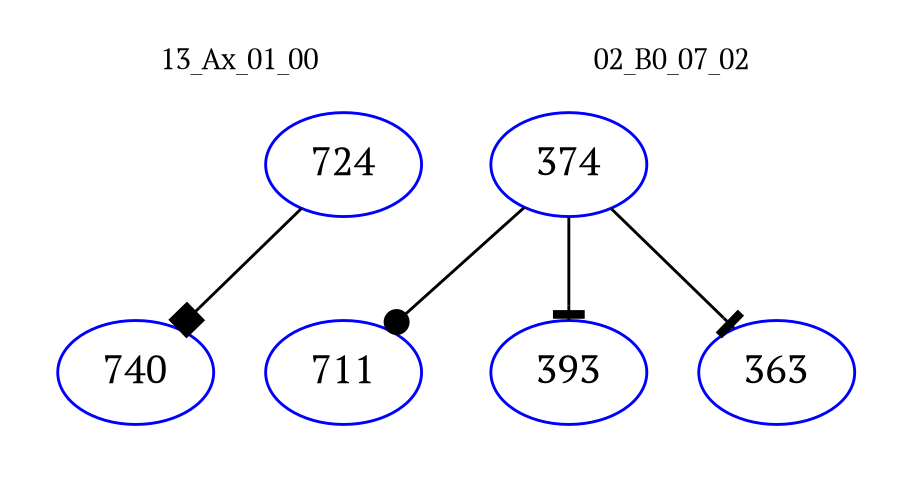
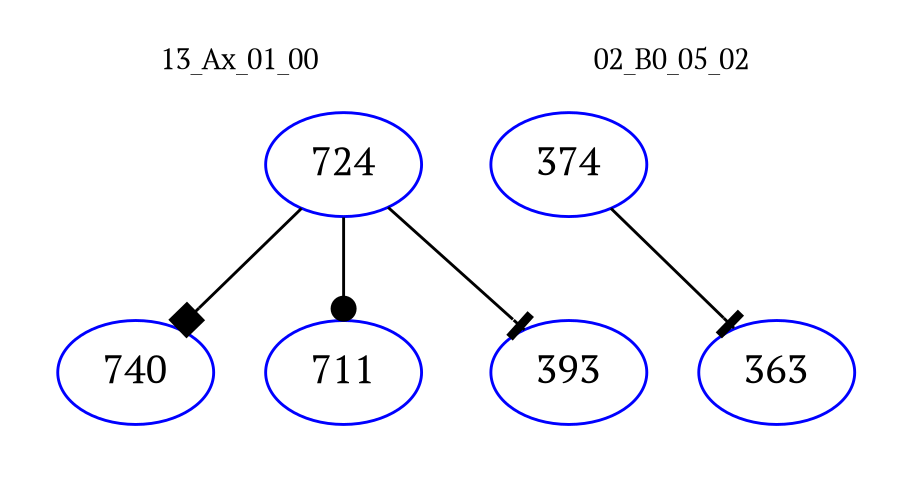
cluster "02_B0_07_02": label "02_B0_07_02" -> "02_B0_05_02"
edge "374" -> "711": now "724" -> "711"
edge "374" -> "393": now "724" -> "393"
